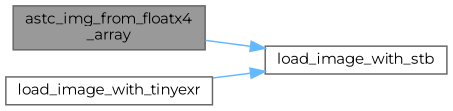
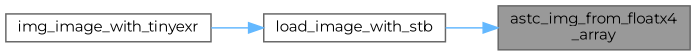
edge "astc_img_from_floatx4 _array" -> "load_image_with_stb": reversed
node "load_image_with_tinyexr": label "load_image_with_tinyexr" -> "img_image_with_tinyexr"
